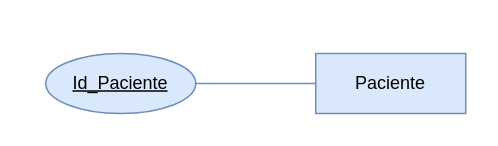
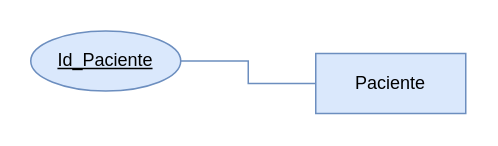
node "Id_Paciente": moved (121, 83) -> (106, 61)
